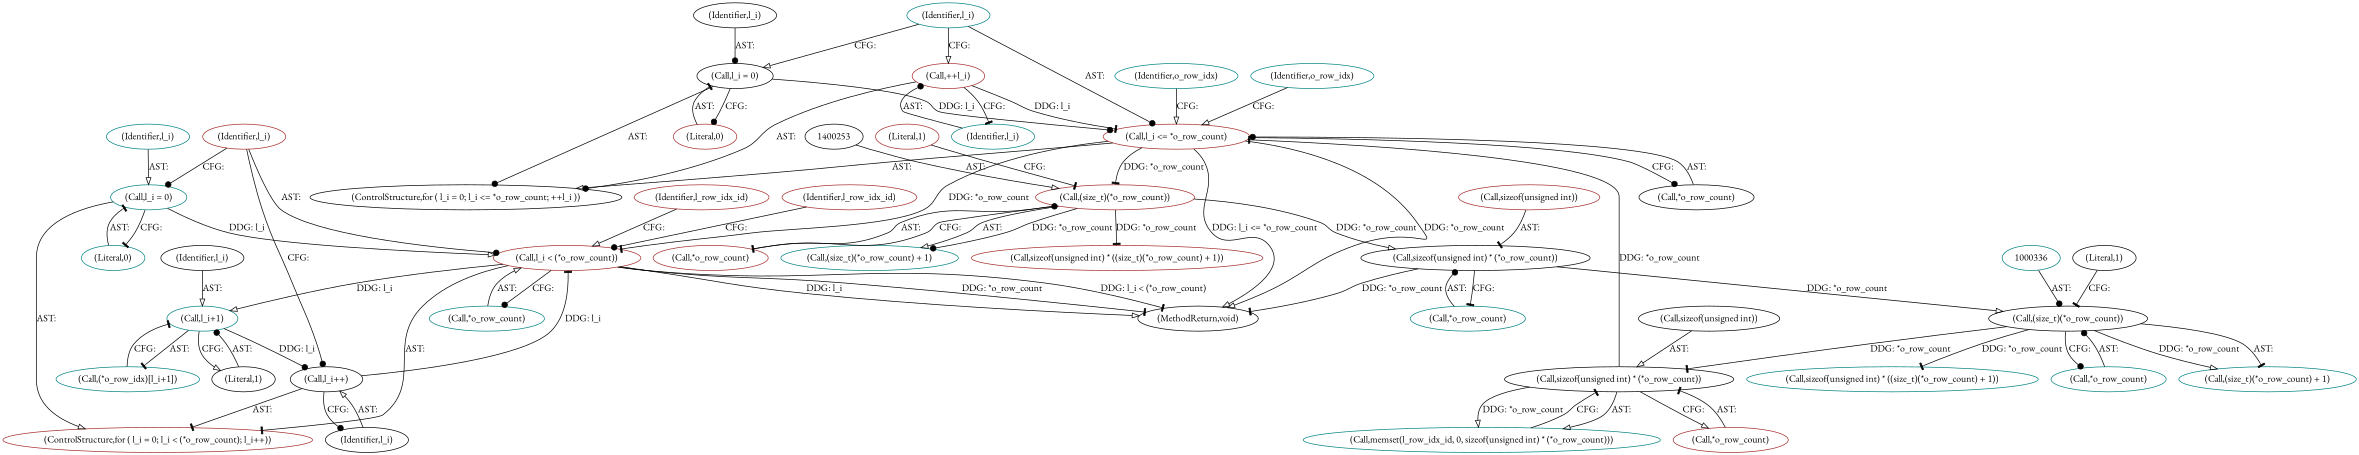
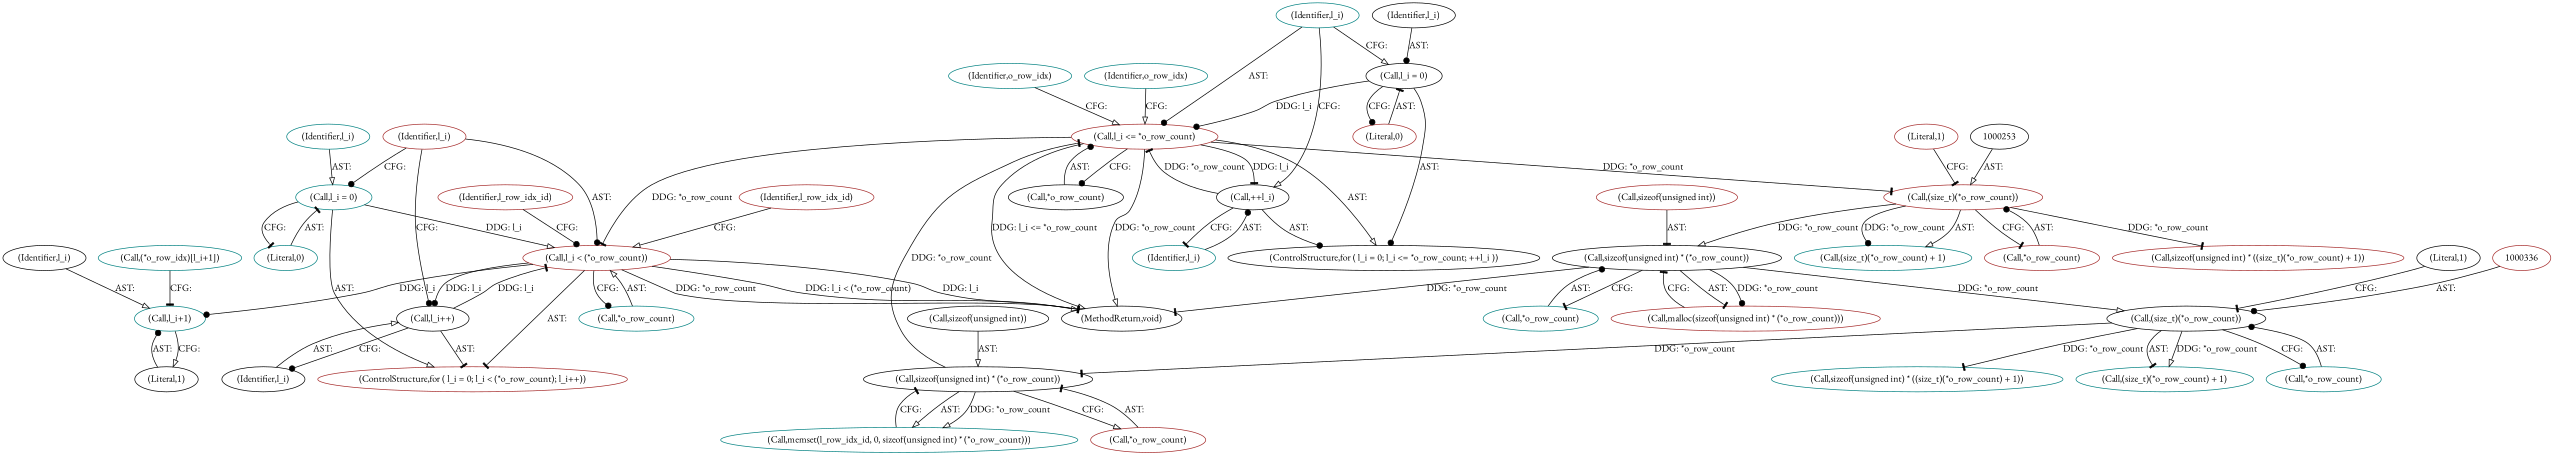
node "(Call,++l_i)": color brown -> black
edge "(Call,++l_i)" -> "(Call,l_i <= *o_row_count)": label "DDG: l_i" -> "DDG: *o_row_count"
node "1400253": label "1400253" -> "1000253"
edge "(Call,l_i <= *o_row_count)" -> "(Call,++l_i)": added, label "DDG: l_i"
node "1000336": color teal -> brown
edge "(Call,l_i < (*o_row_count))" -> "(Call,l_i+1)": arrowhead onormal -> dot
node "(Call,malloc(sizeof(unsigned int) * (*o_row_count)))": added
edge "(Call,l_i+1)" -> "(Call,(*o_row_idx)[l_i+1])": removed, label "AST:"
edge "(Call,l_i+1)" -> "(Call,l_i++)": now "(Call,l_i < (*o_row_count))" -> "(Call,l_i++)"
